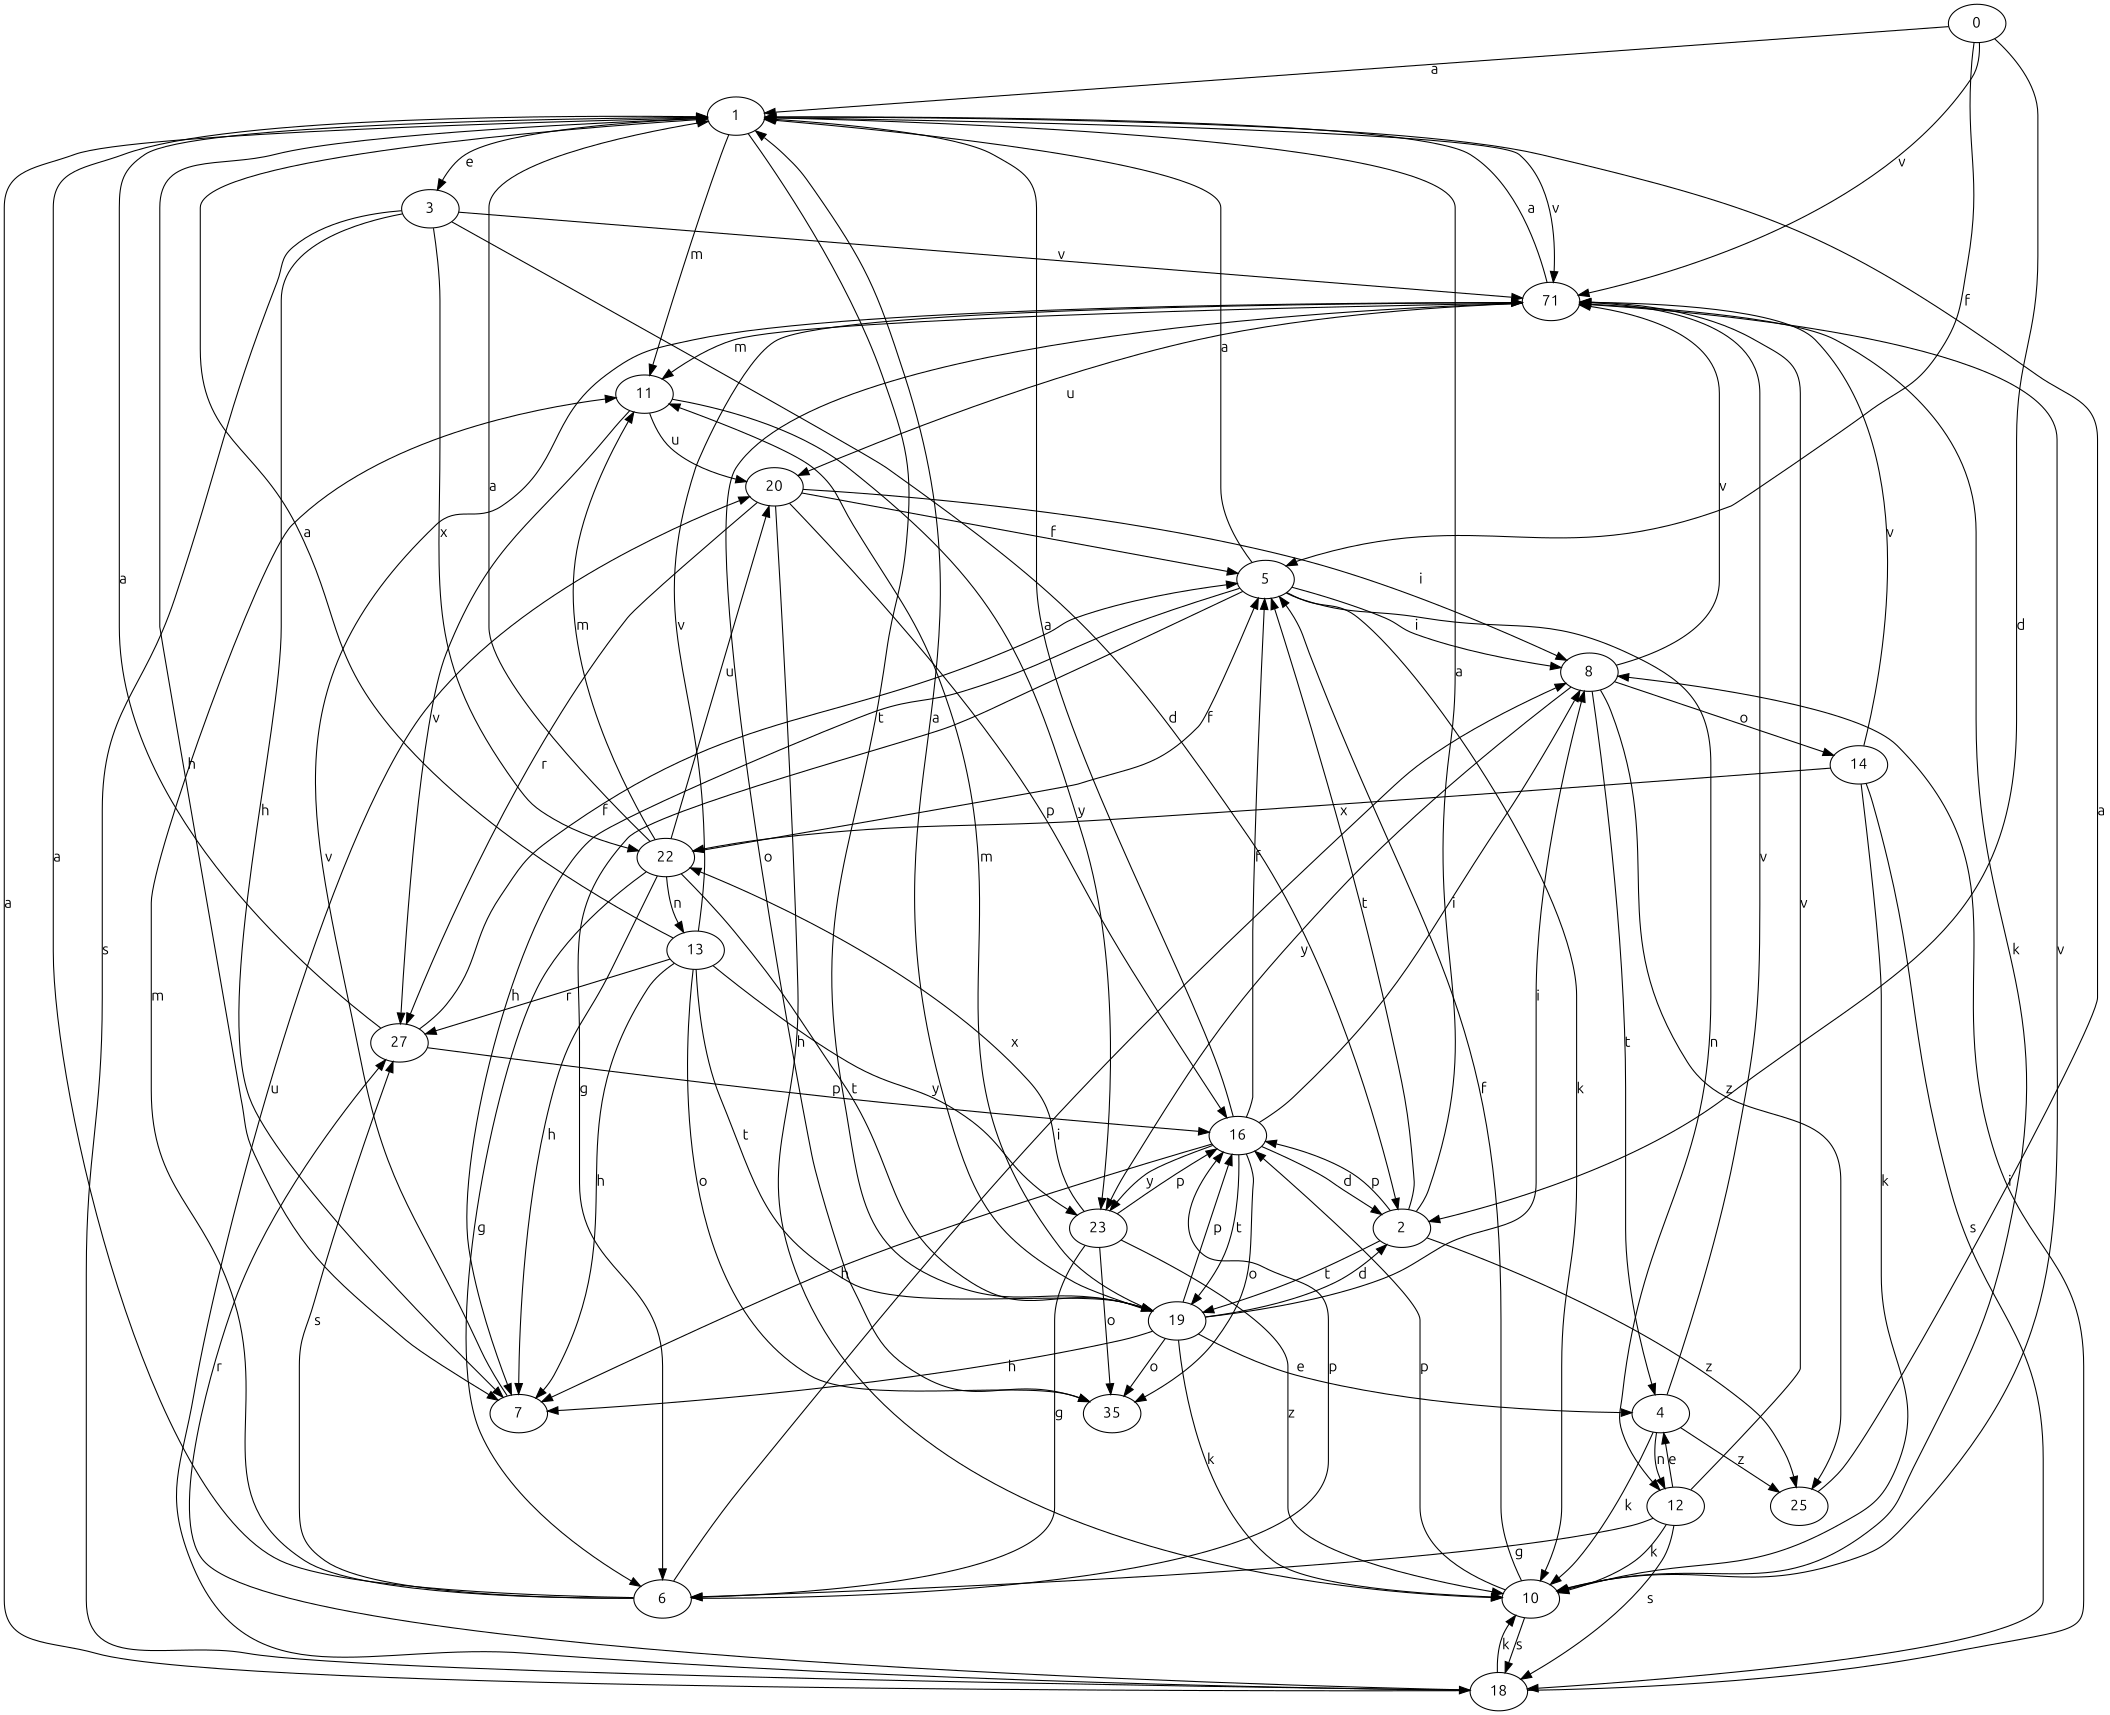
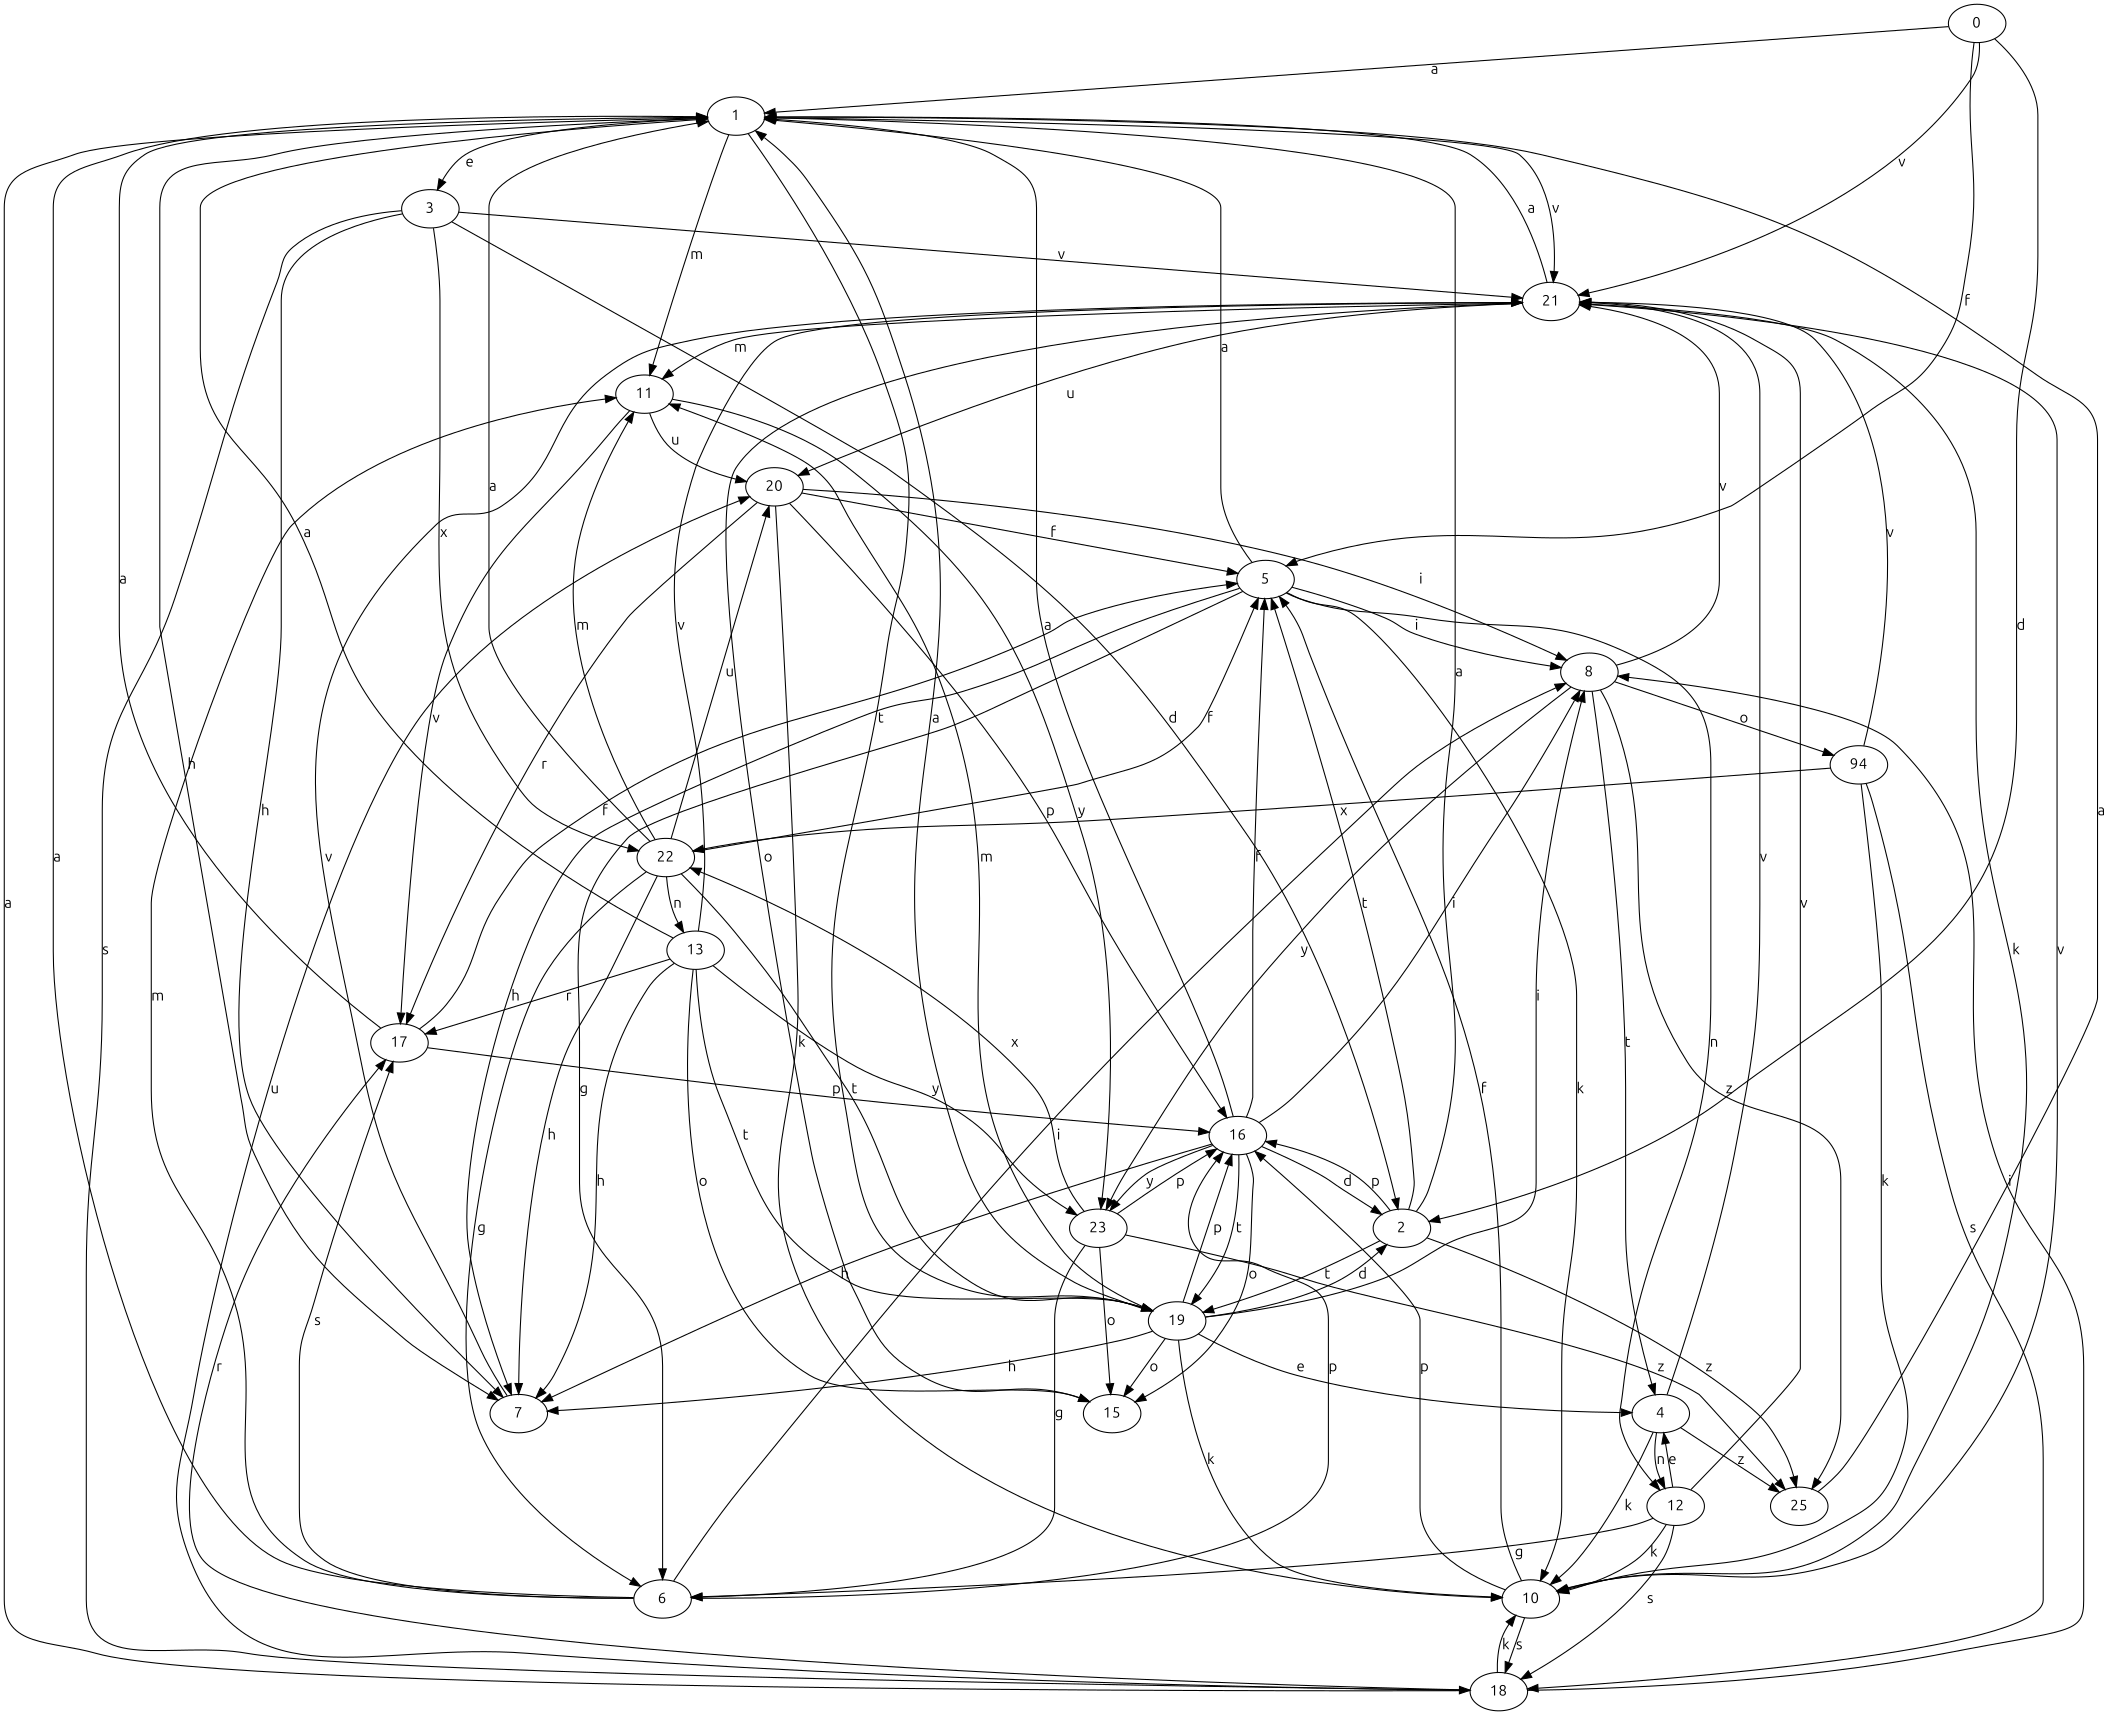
node "71": label "71" -> "21"
node "14": label "14" -> "94"
node "27": label "27" -> "17"
edge "20" -> "10": label "h" -> "k"
node "35": label "35" -> "15"
edge "23" -> "10": now "23" -> "25"
